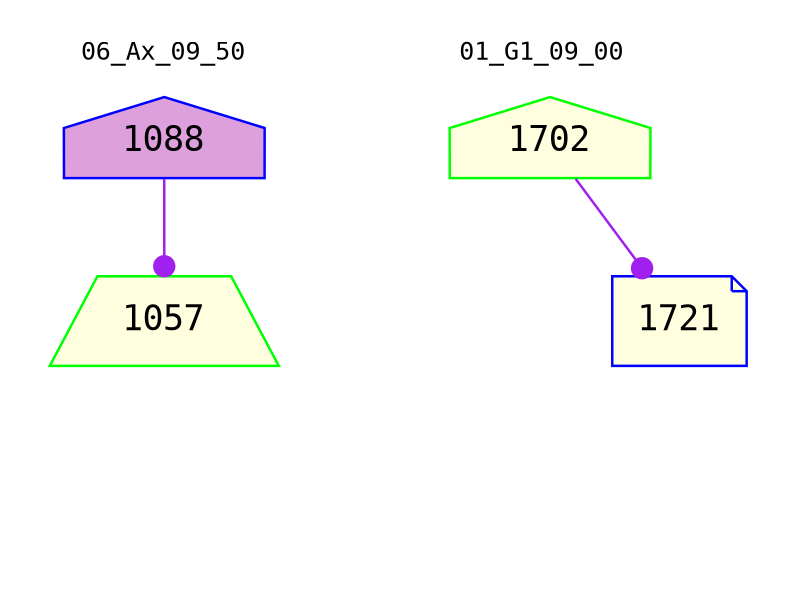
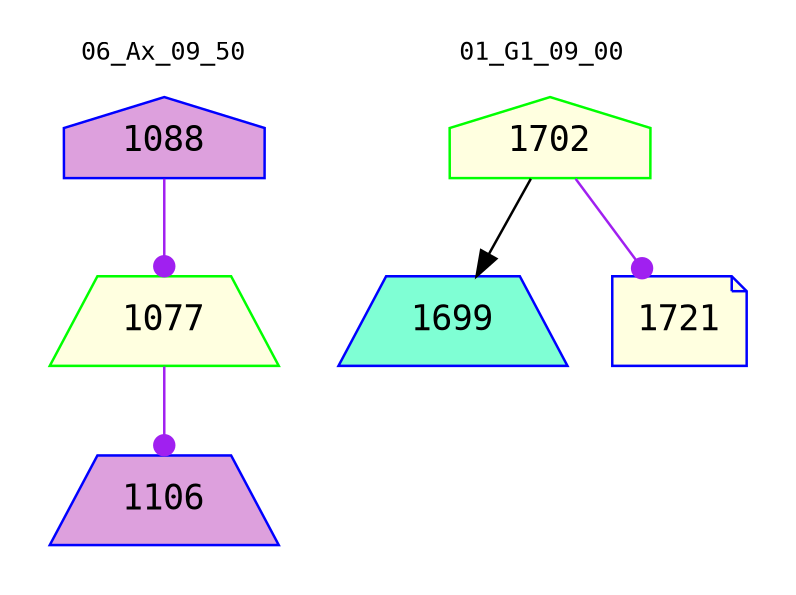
node "1057": label "1057" -> "1077"
node "1699": added
node "1106": added
